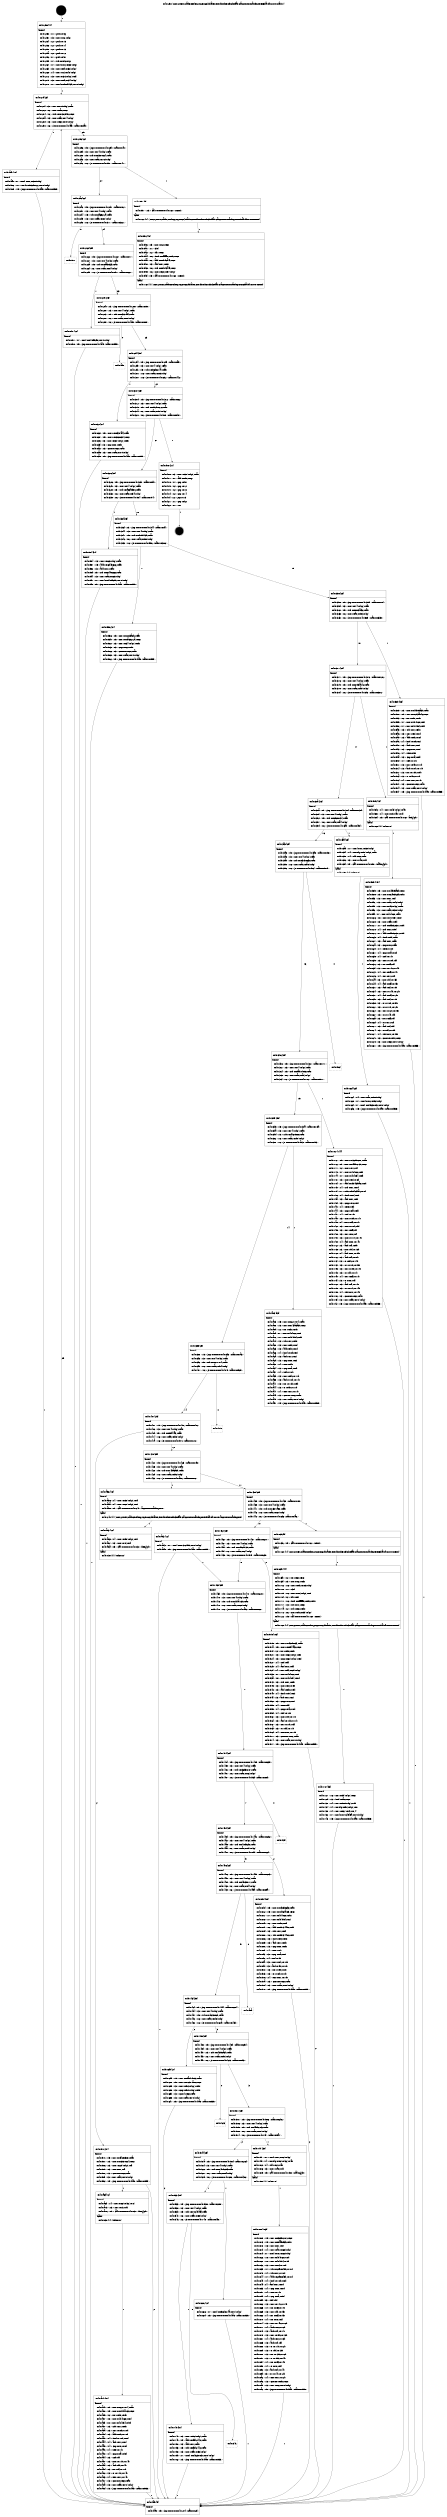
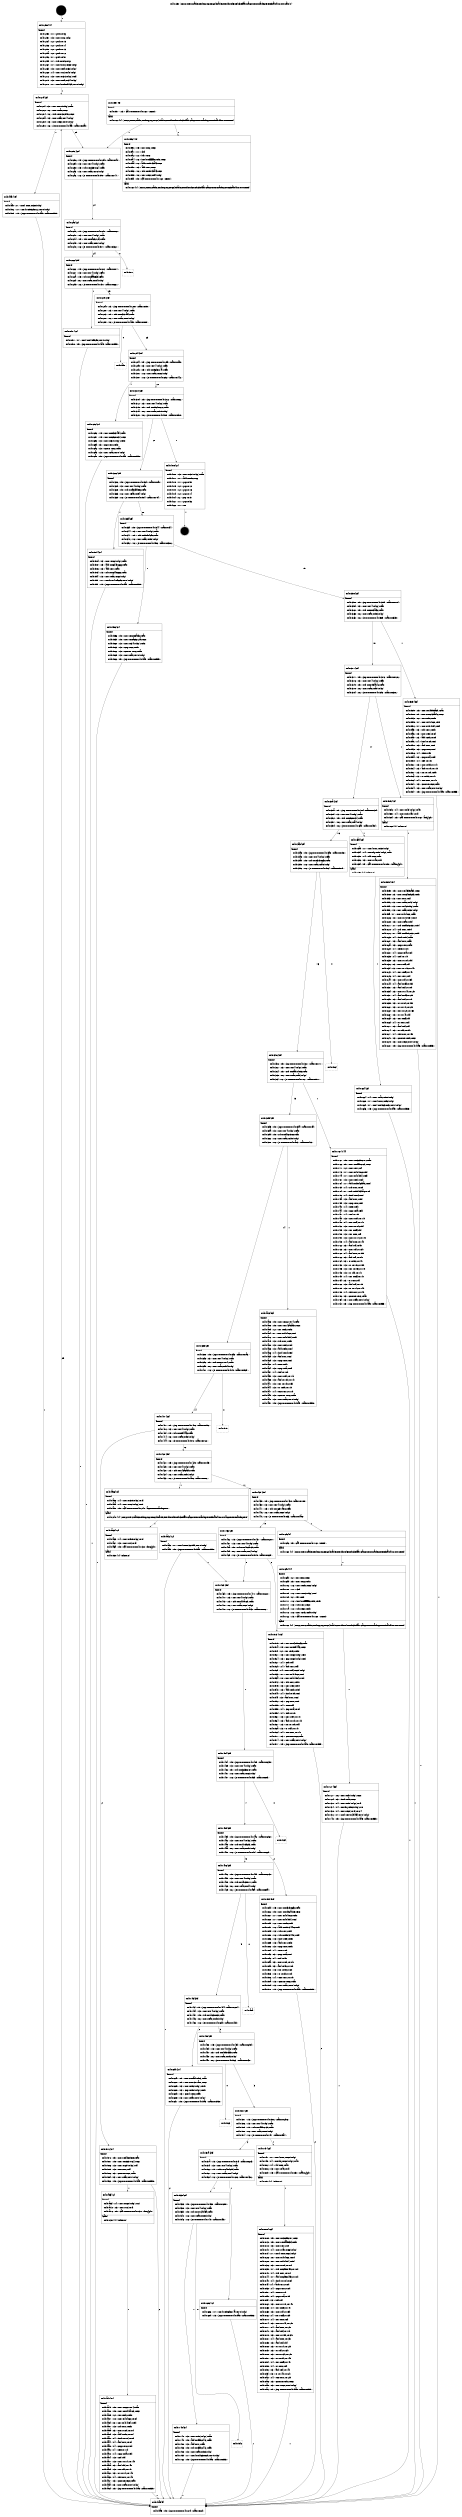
edge "0x401296 [22]" -> "0x401997 [5]": reversed
